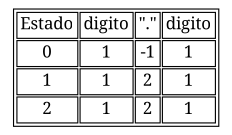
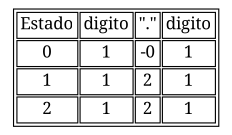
node "Estado": text "-1" -> "-0"
